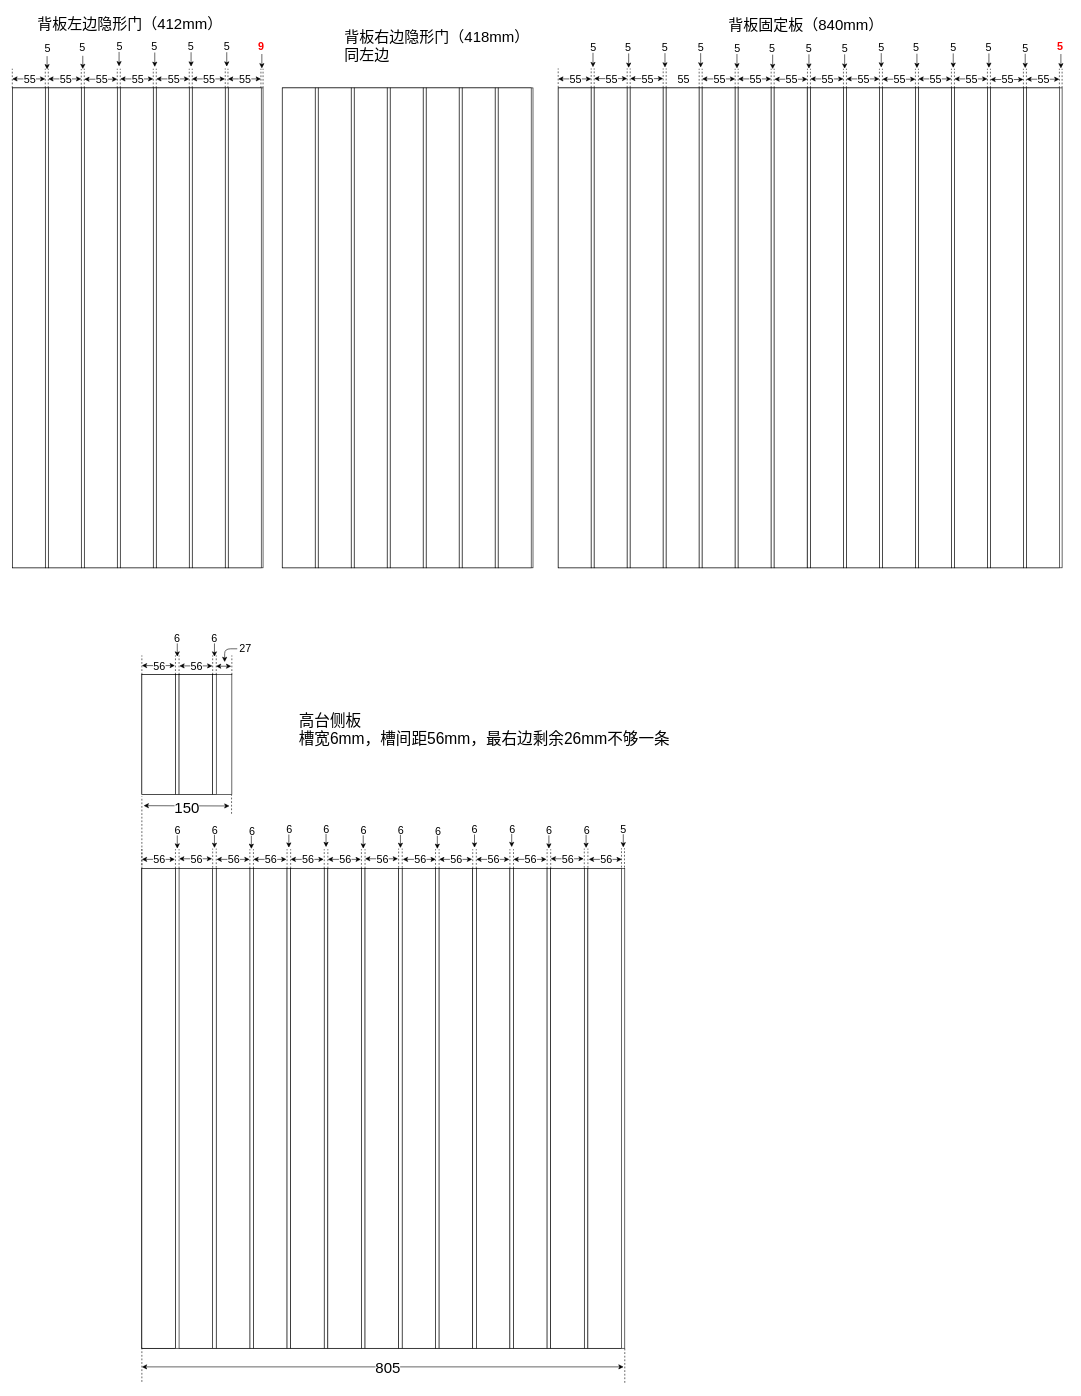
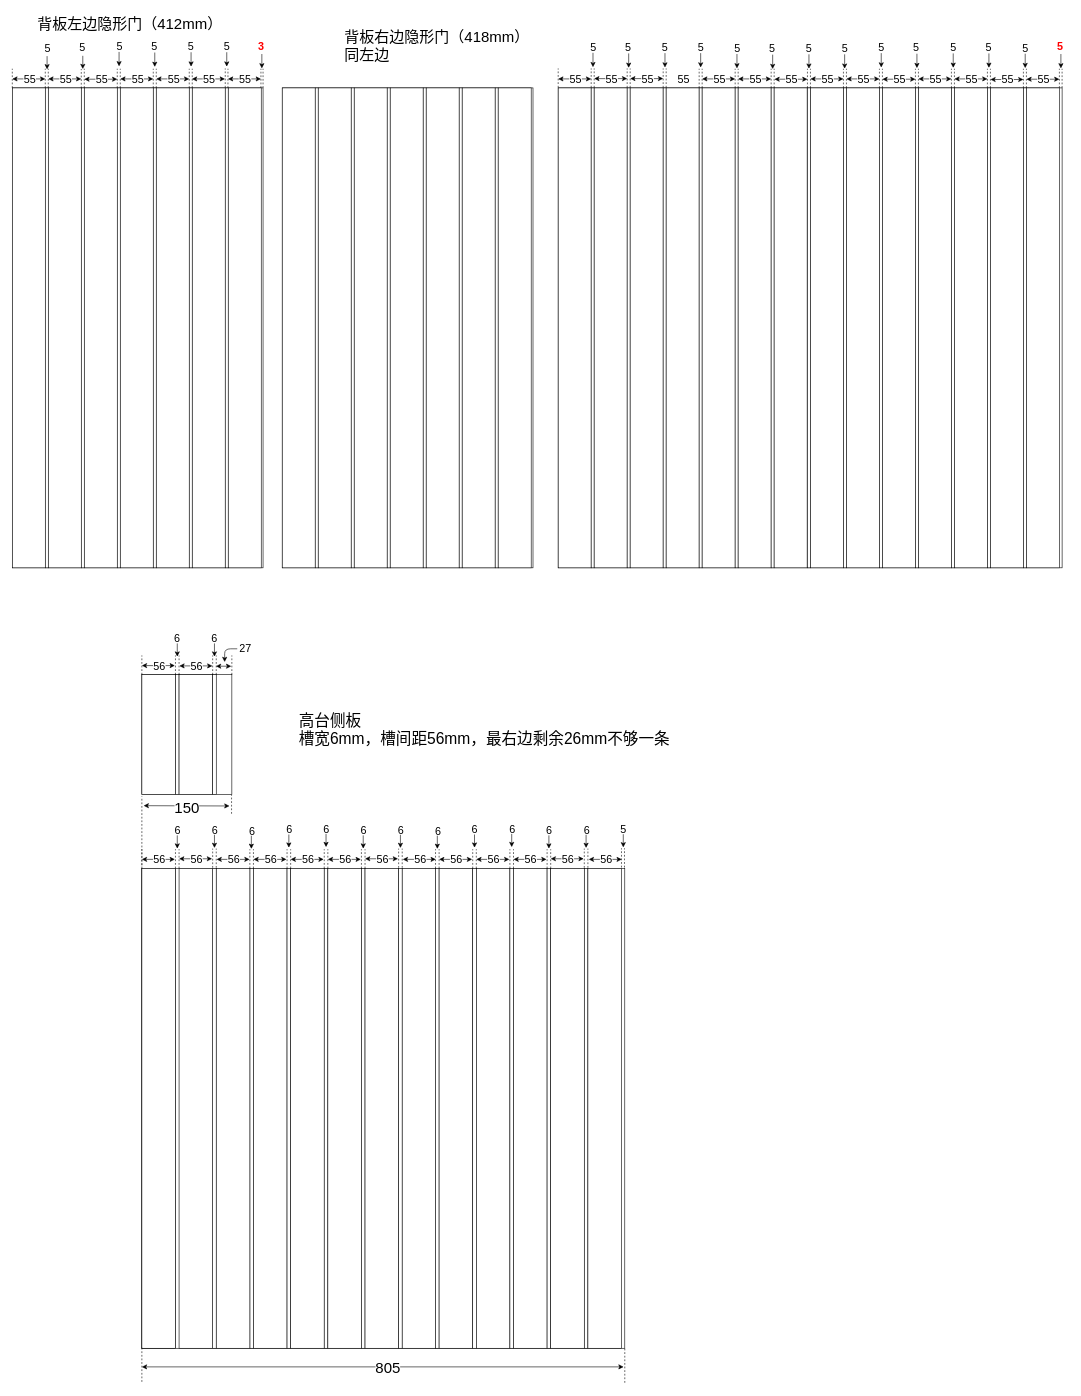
node "背板固定板（840mm）": removed
node "9": label "9" -> "3"
